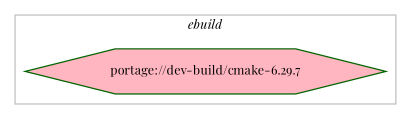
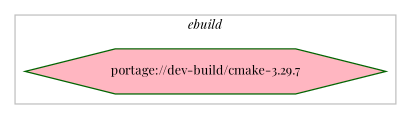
node "portage://dev-build/cmake-6.29.7": label "portage://dev-build/cmake-6.29.7" -> "portage://dev-build/cmake-3.29.7"
